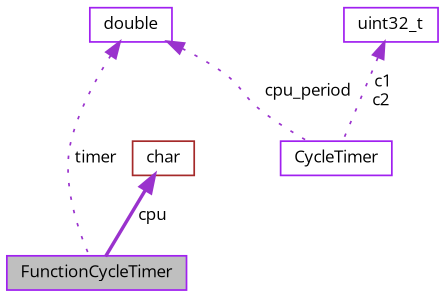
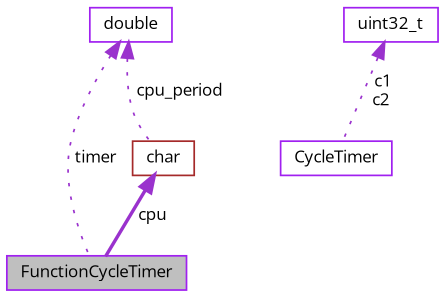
edge "CycleTimer" -> "double": now "char" -> "double"
